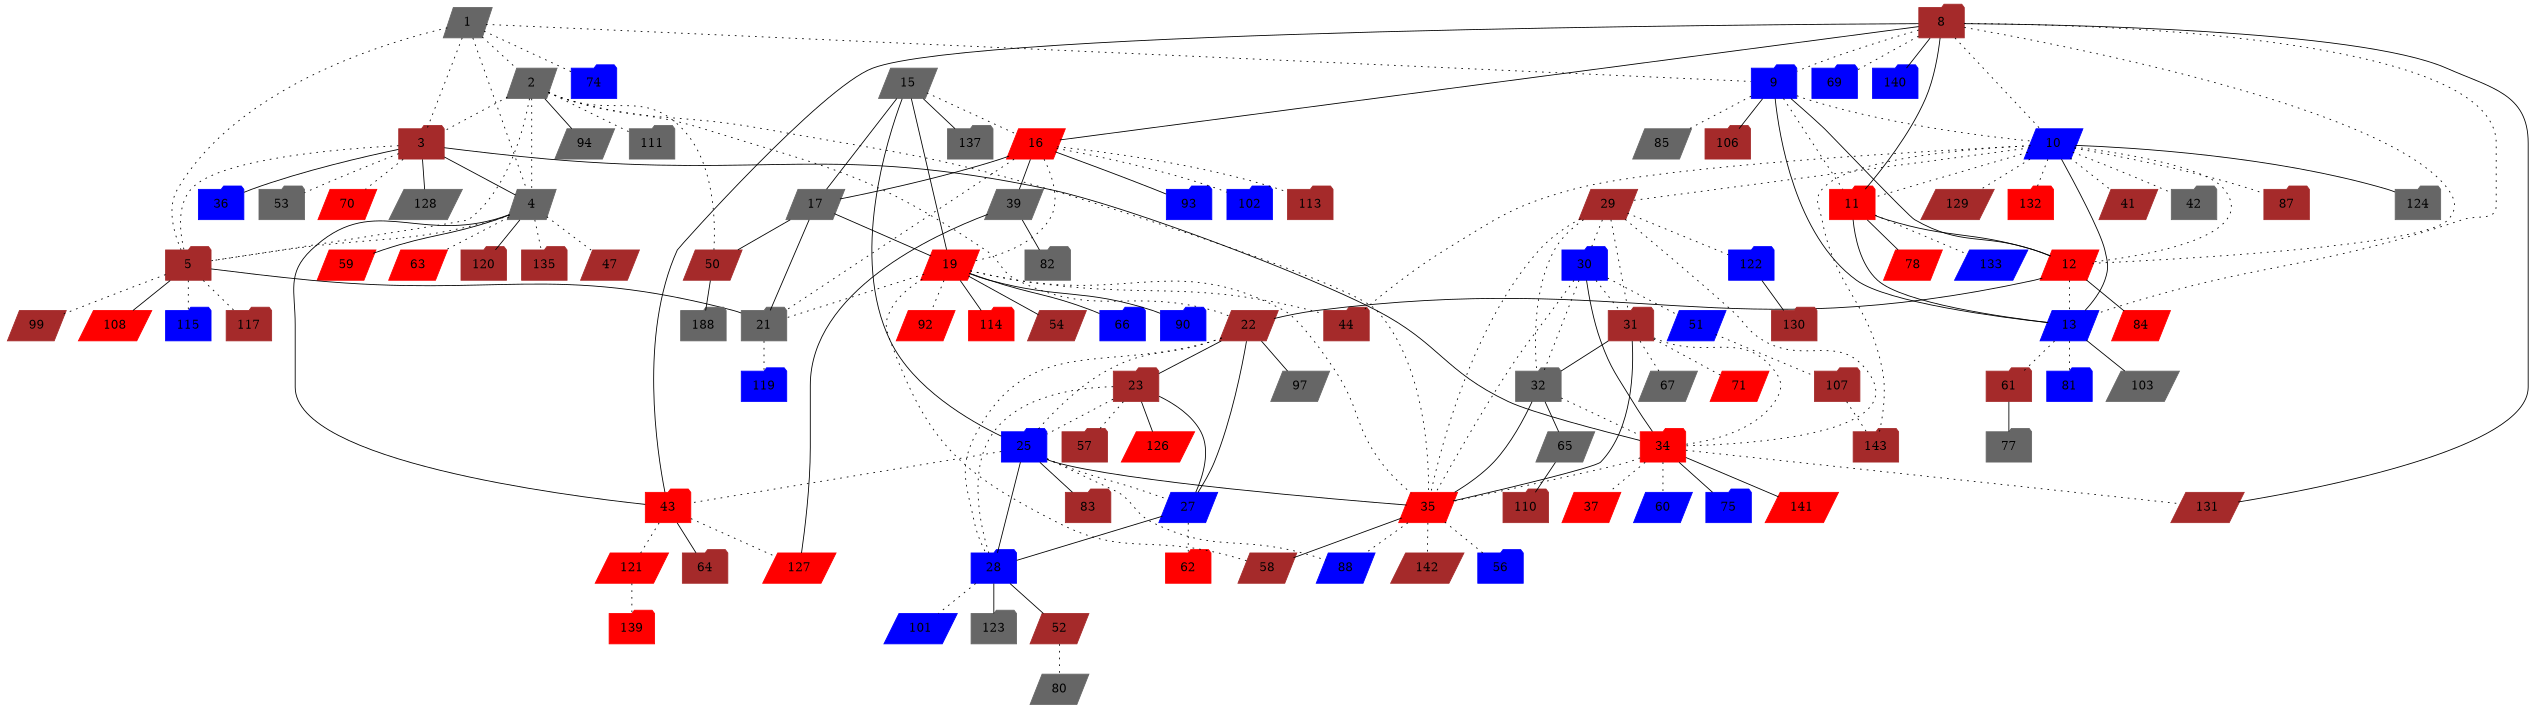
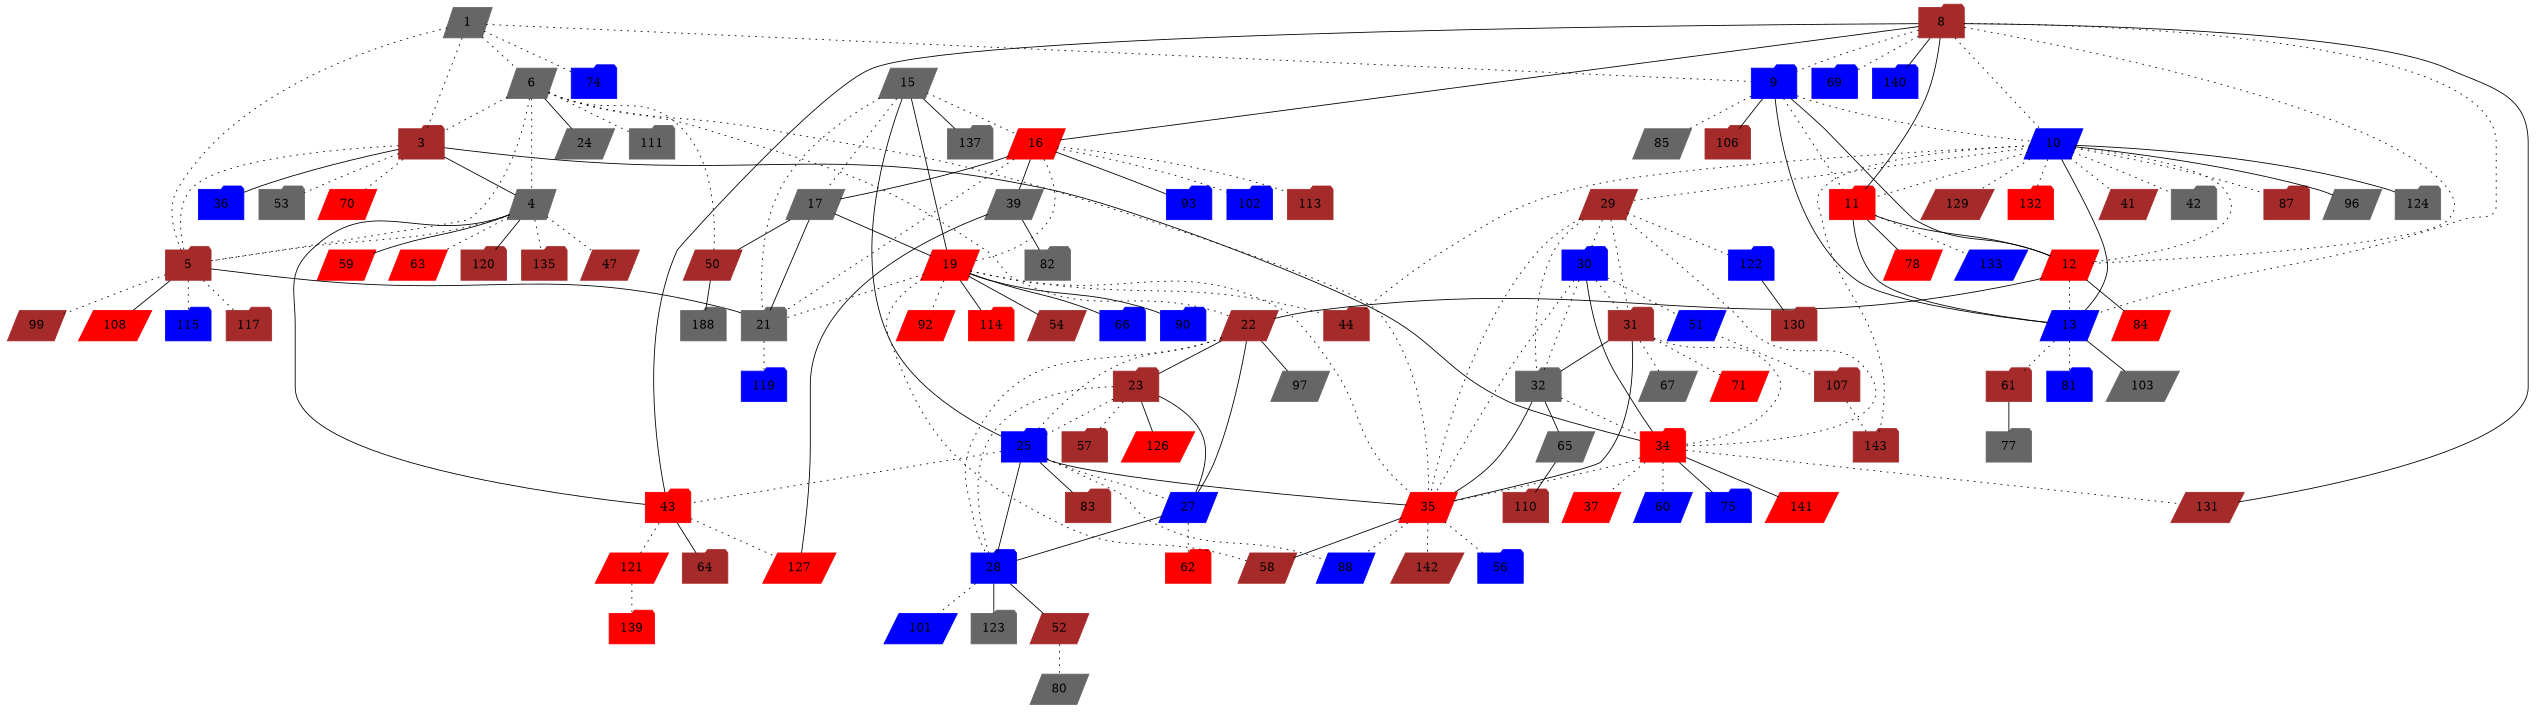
node "2": label "2" -> "6"
edge "1" -- "4": removed
edge "15" -- "17": style solid -> dotted
node "94": label "94" -> "24"
edge "15" -- "21": added
node "128": removed
node "96": added
